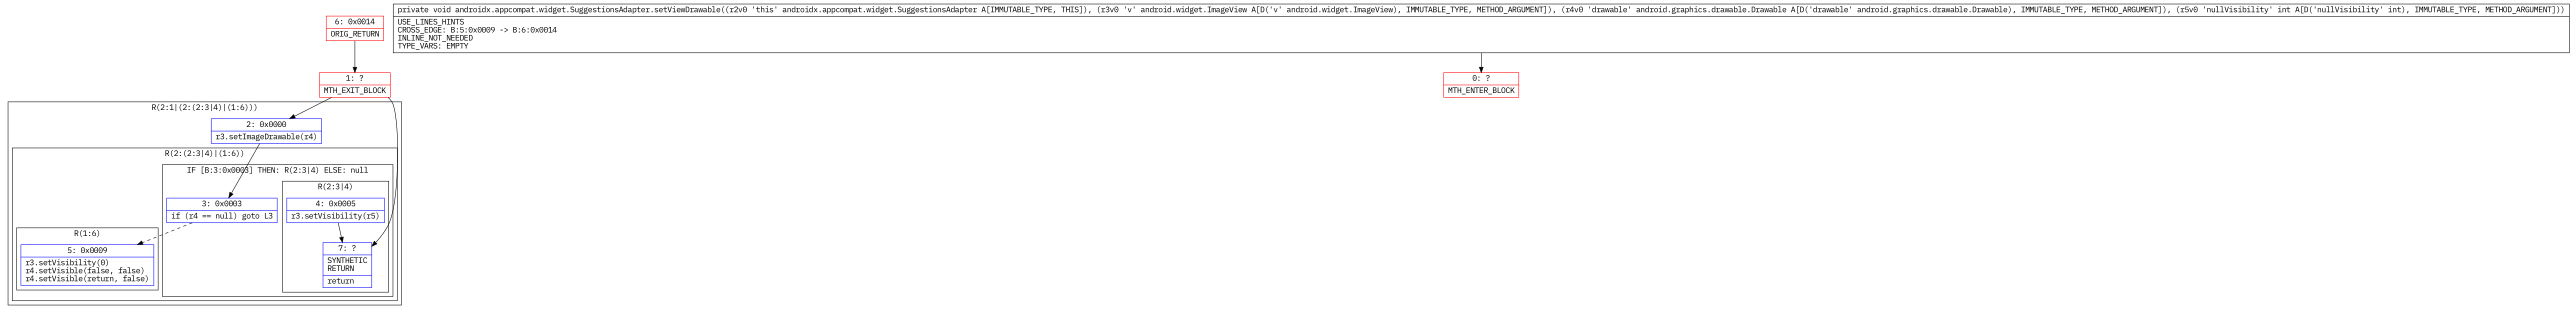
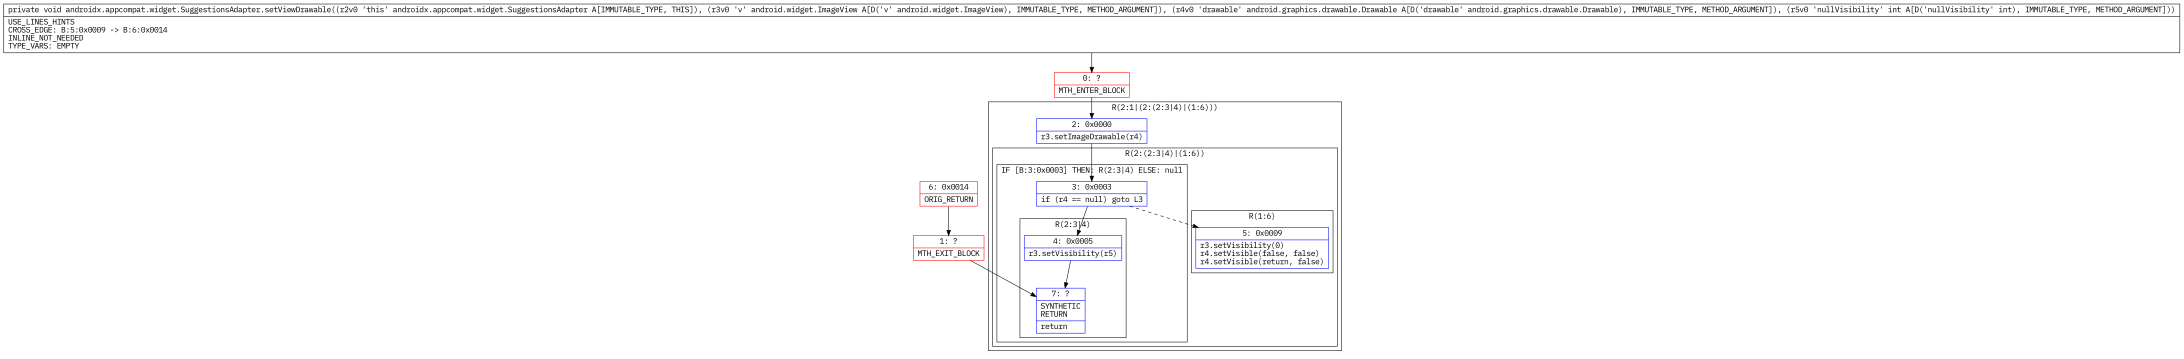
edge "1: ?" -> "2: 0x0000": now "0: ?" -> "2: 0x0000"
edge "3: 0x0003" -> "4: 0x0005": added
